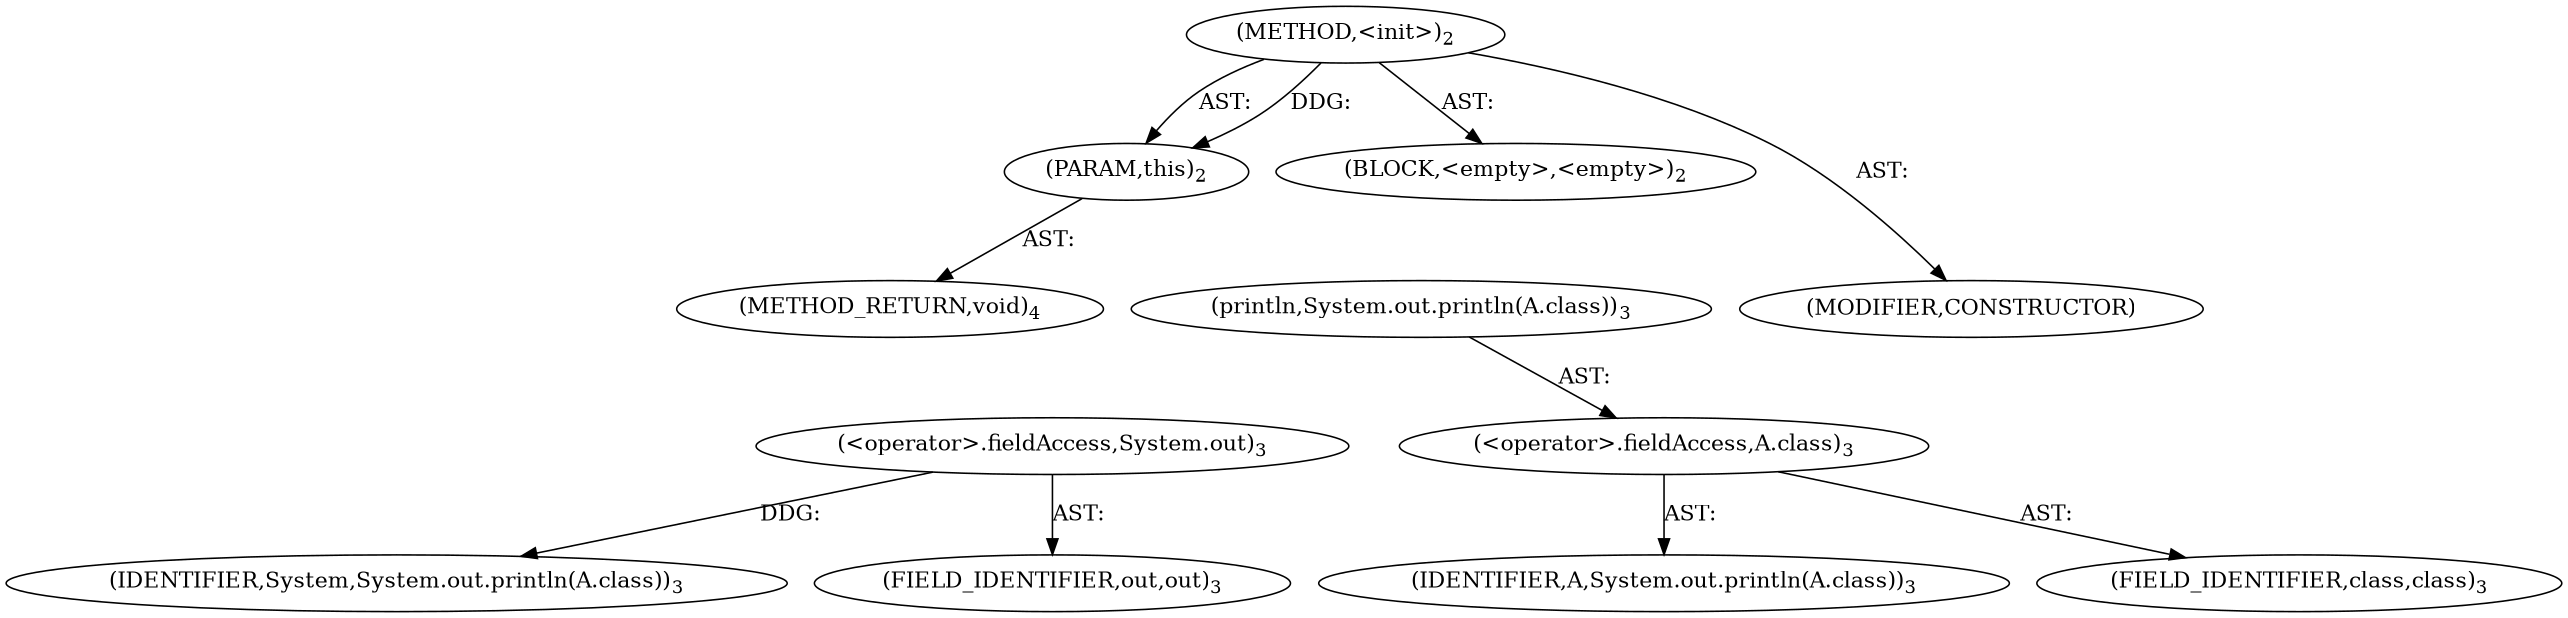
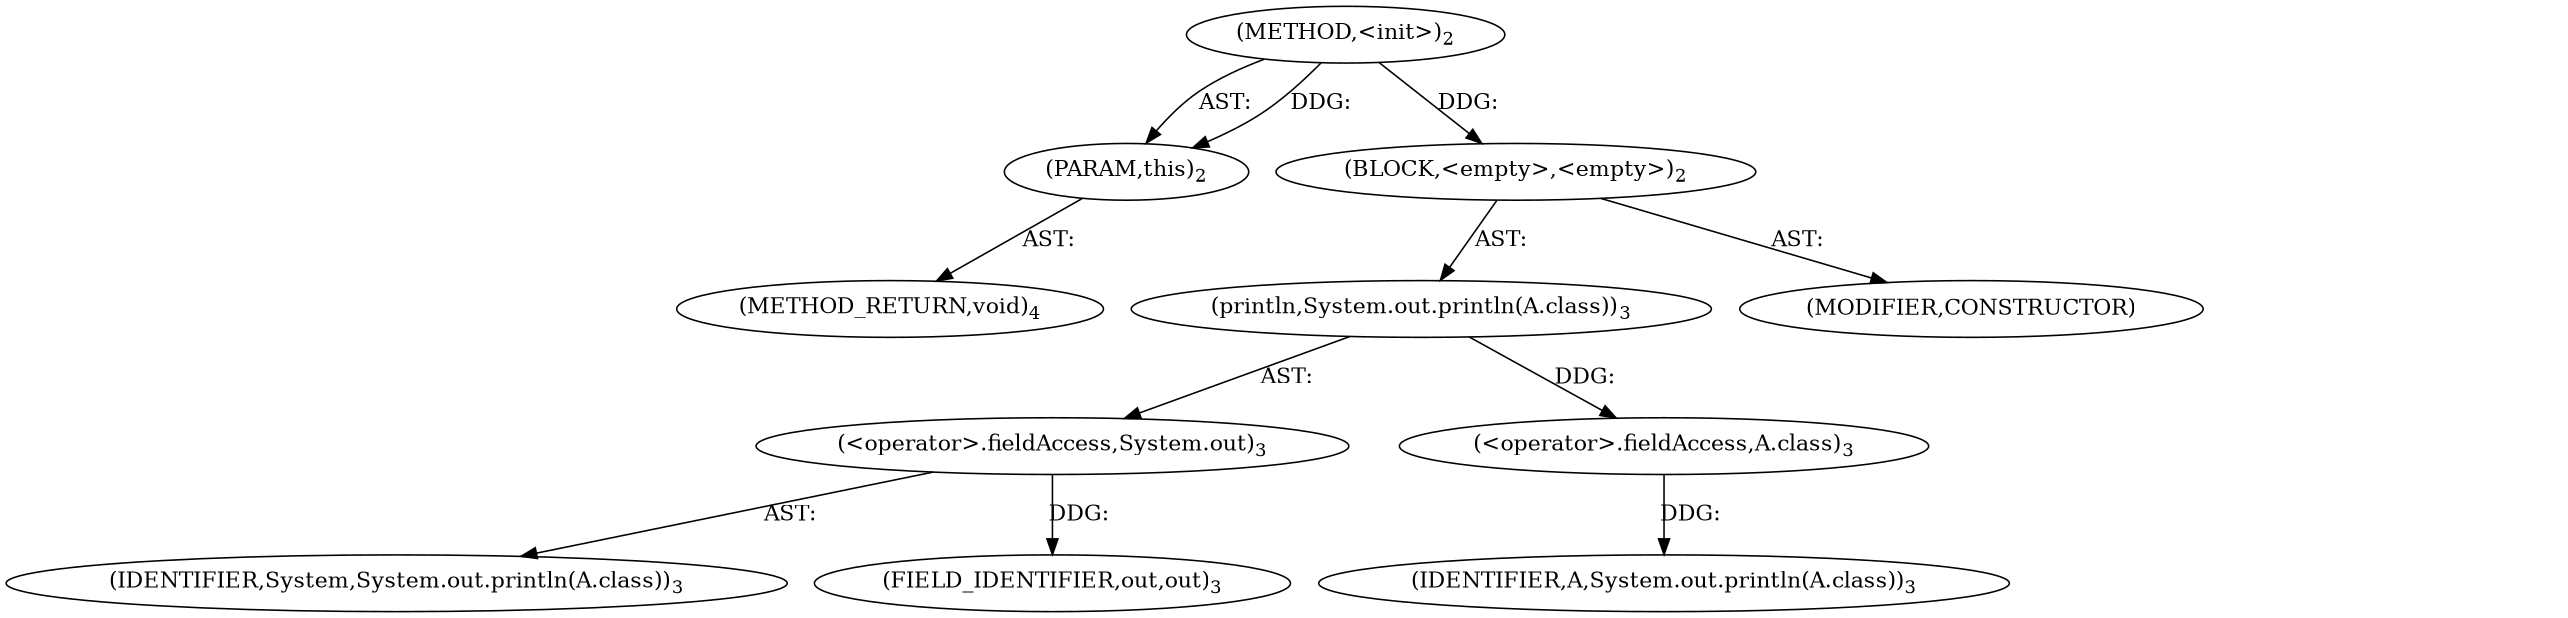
edge "(METHOD,<init>)" -> "(BLOCK,<empty>,<empty>)": label "AST: " -> "DDG: "
edge "(METHOD,<init>)" -> "(MODIFIER,CONSTRUCTOR)": now "(BLOCK,<empty>,<empty>)" -> "(MODIFIER,CONSTRUCTOR)"
edge "(BLOCK,<empty>,<empty>)" -> "(println,System.out.println(A.class))": added, label "AST:"
edge "(println,System.out.println(A.class))" -> "(<operator>.fieldAccess,System.out)": added, label "AST:"
edge "(println,System.out.println(A.class))" -> "(<operator>.fieldAccess,A.class)": label "AST: " -> "DDG: "
edge "(<operator>.fieldAccess,System.out)" -> "(IDENTIFIER,System,System.out.println(A.class))": label "DDG: " -> "AST: "
edge "(<operator>.fieldAccess,System.out)" -> "(FIELD_IDENTIFIER,out,out)": label "AST: " -> "DDG: "
edge "(<operator>.fieldAccess,A.class)" -> "(IDENTIFIER,A,System.out.println(A.class))": label "AST: " -> "DDG: "
node "(FIELD_IDENTIFIER,class,class)": removed
